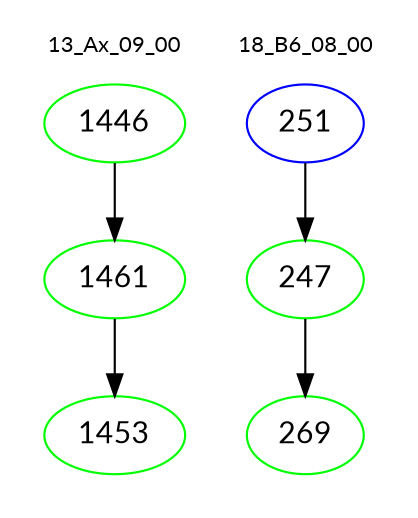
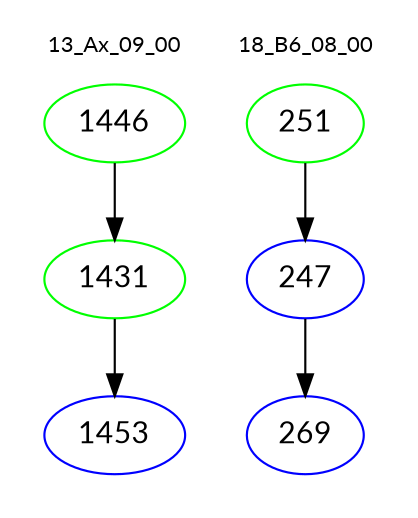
node "251": color blue -> green
node "1461": label "1461" -> "1431"
node "247": color green -> blue
node "1453": color green -> blue
node "269": color green -> blue
